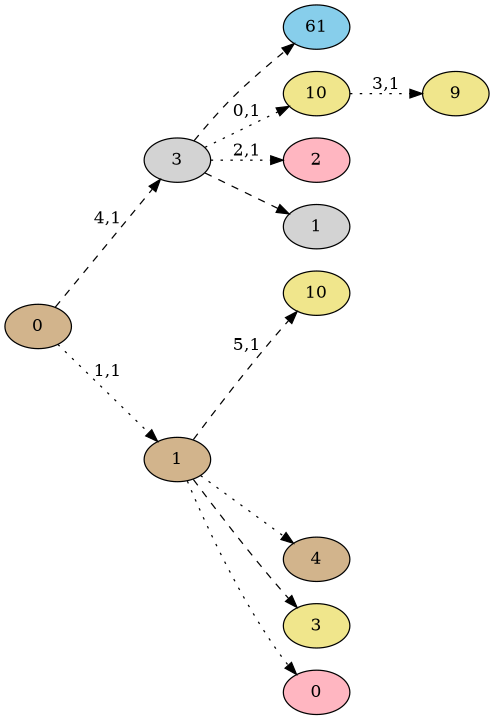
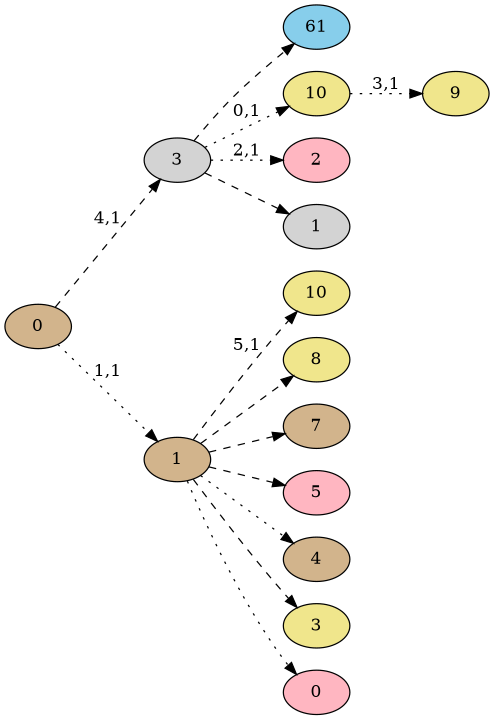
node "8": added
node "7": added
node "5": added
